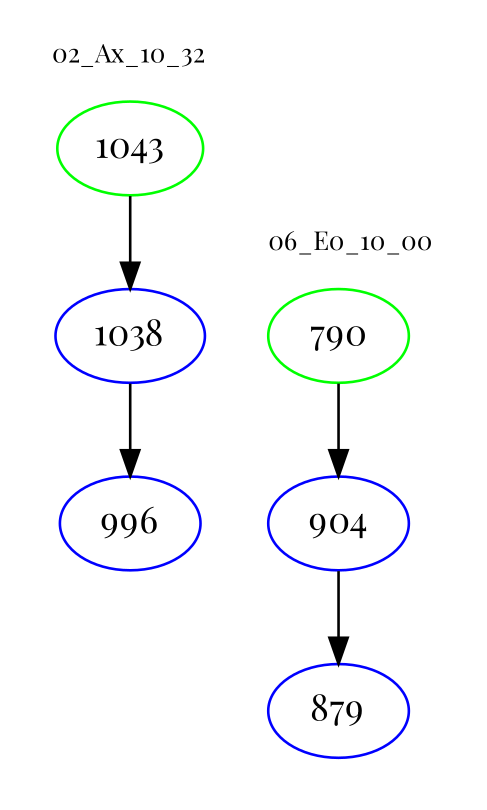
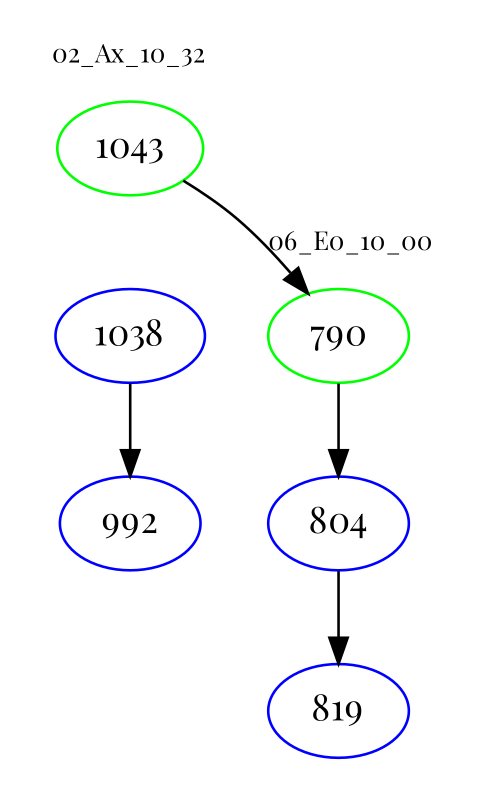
edge "1043" -> "1038": now "1043" -> "790"
node "996": label "996" -> "992"
node "904": label "904" -> "804"
node "879": label "879" -> "819"
